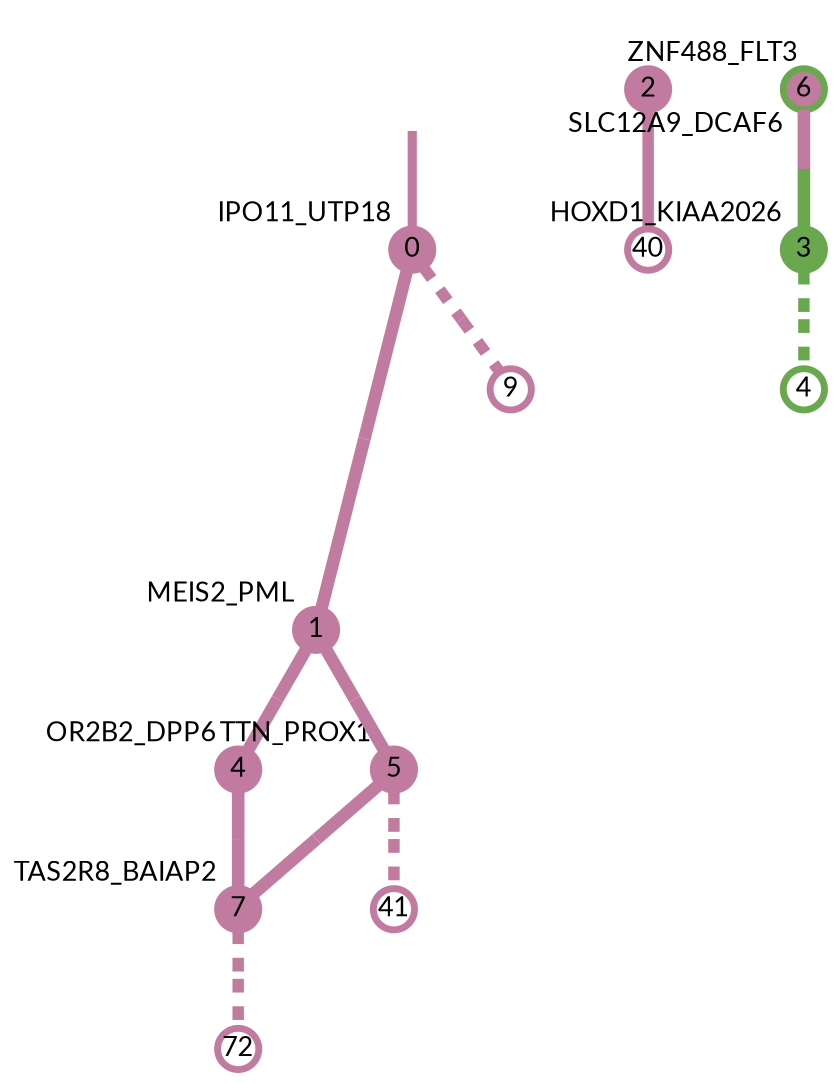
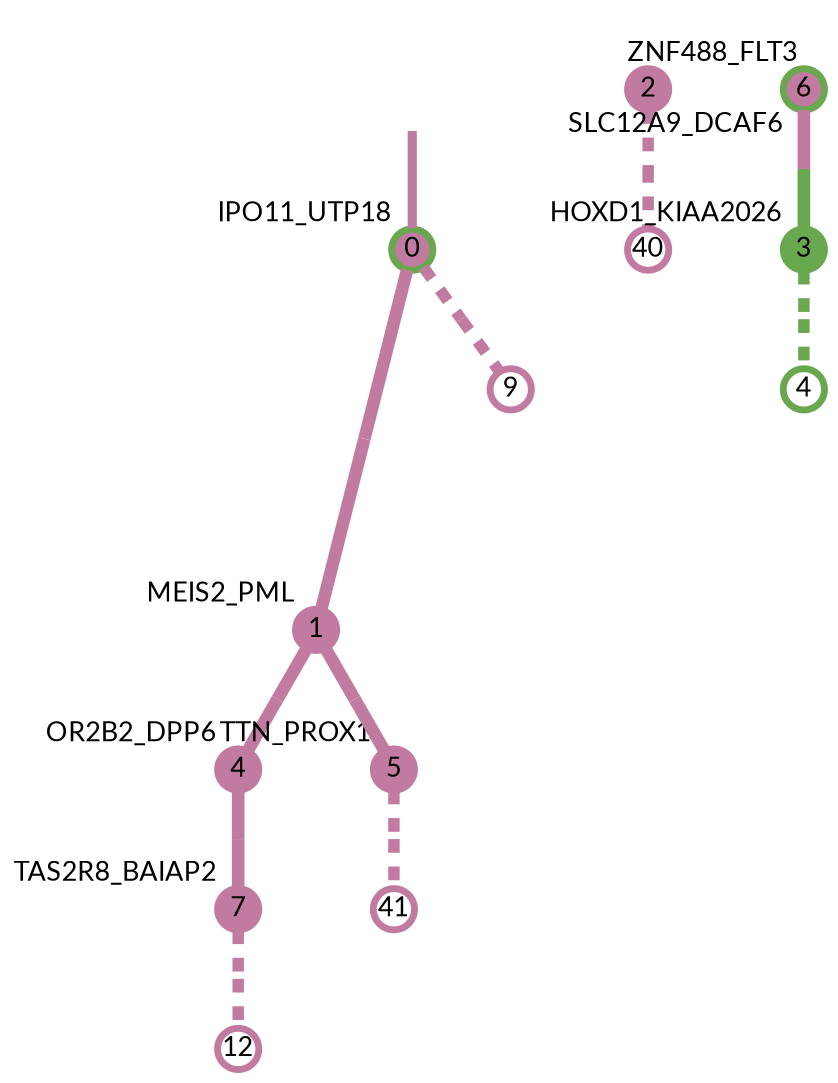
edge "2 ZNF488_FLT3" -> "40": style solid -> dashed
node "0 IPO11_UTP18": color #c27ba0ff -> #6aa84fff
edge "5 TTN_PROX1" -> "7 TAS2R8_BAIAP2": removed
node "72": label "72" -> "12"
